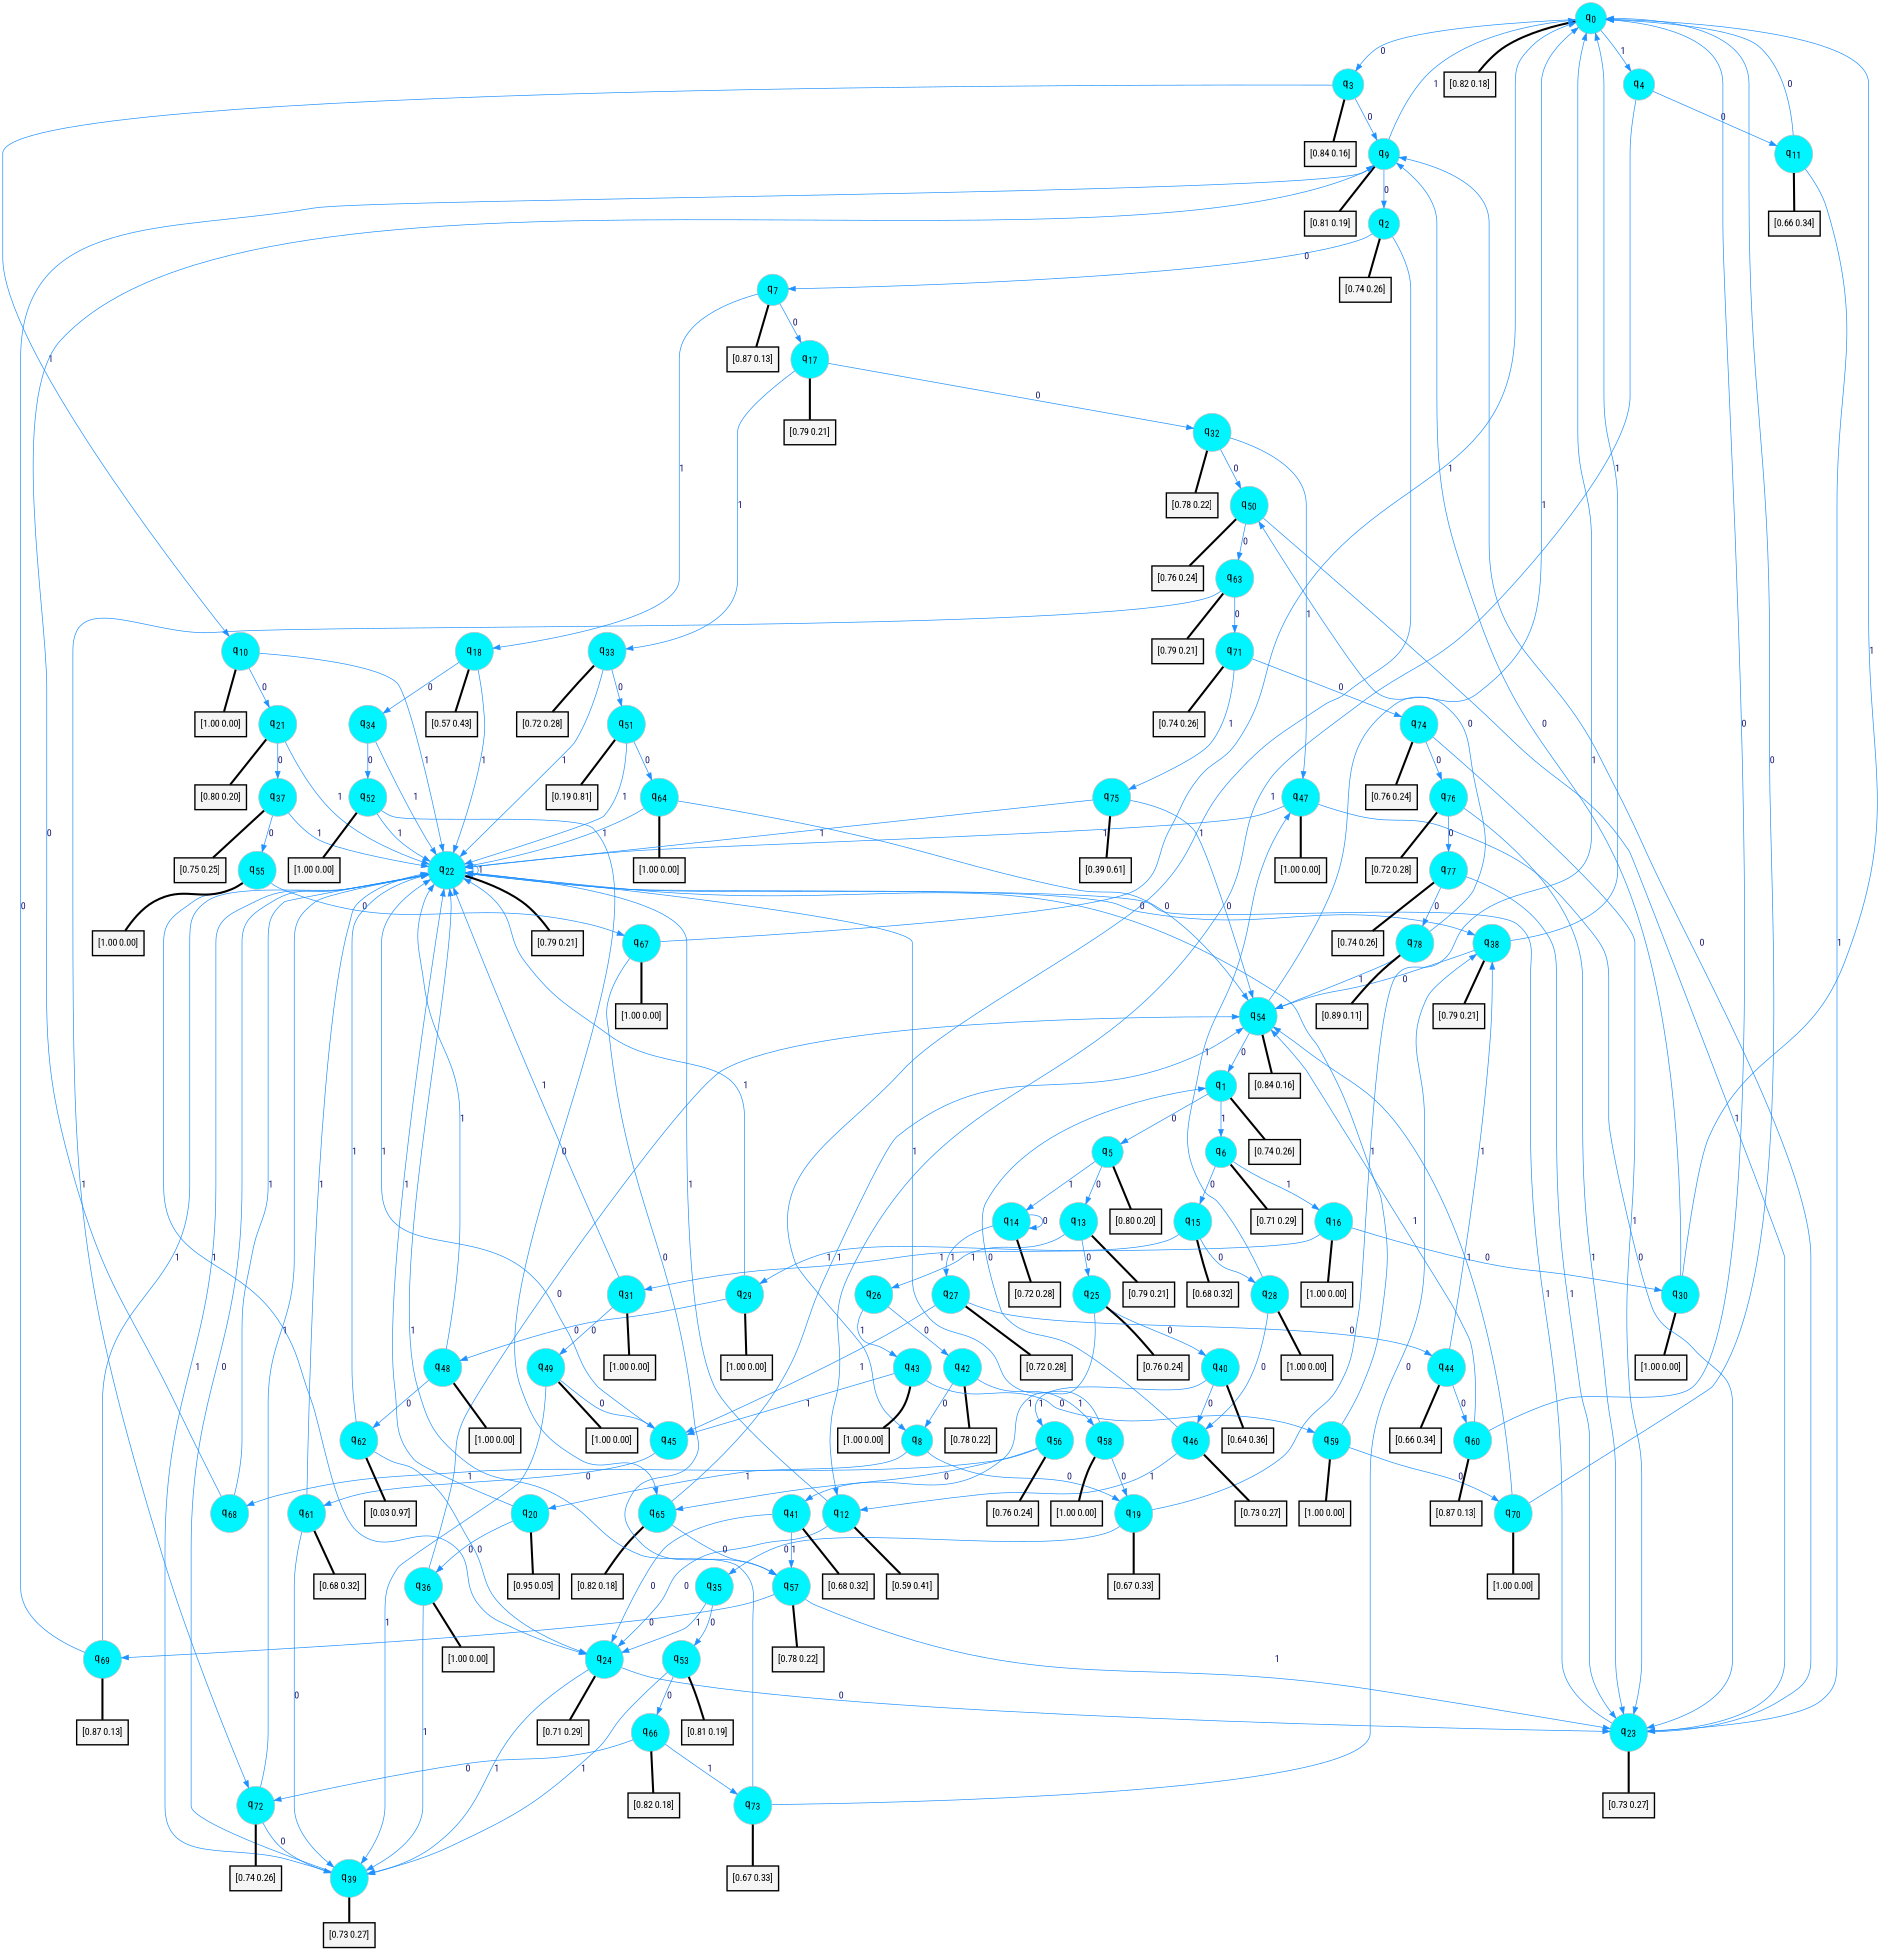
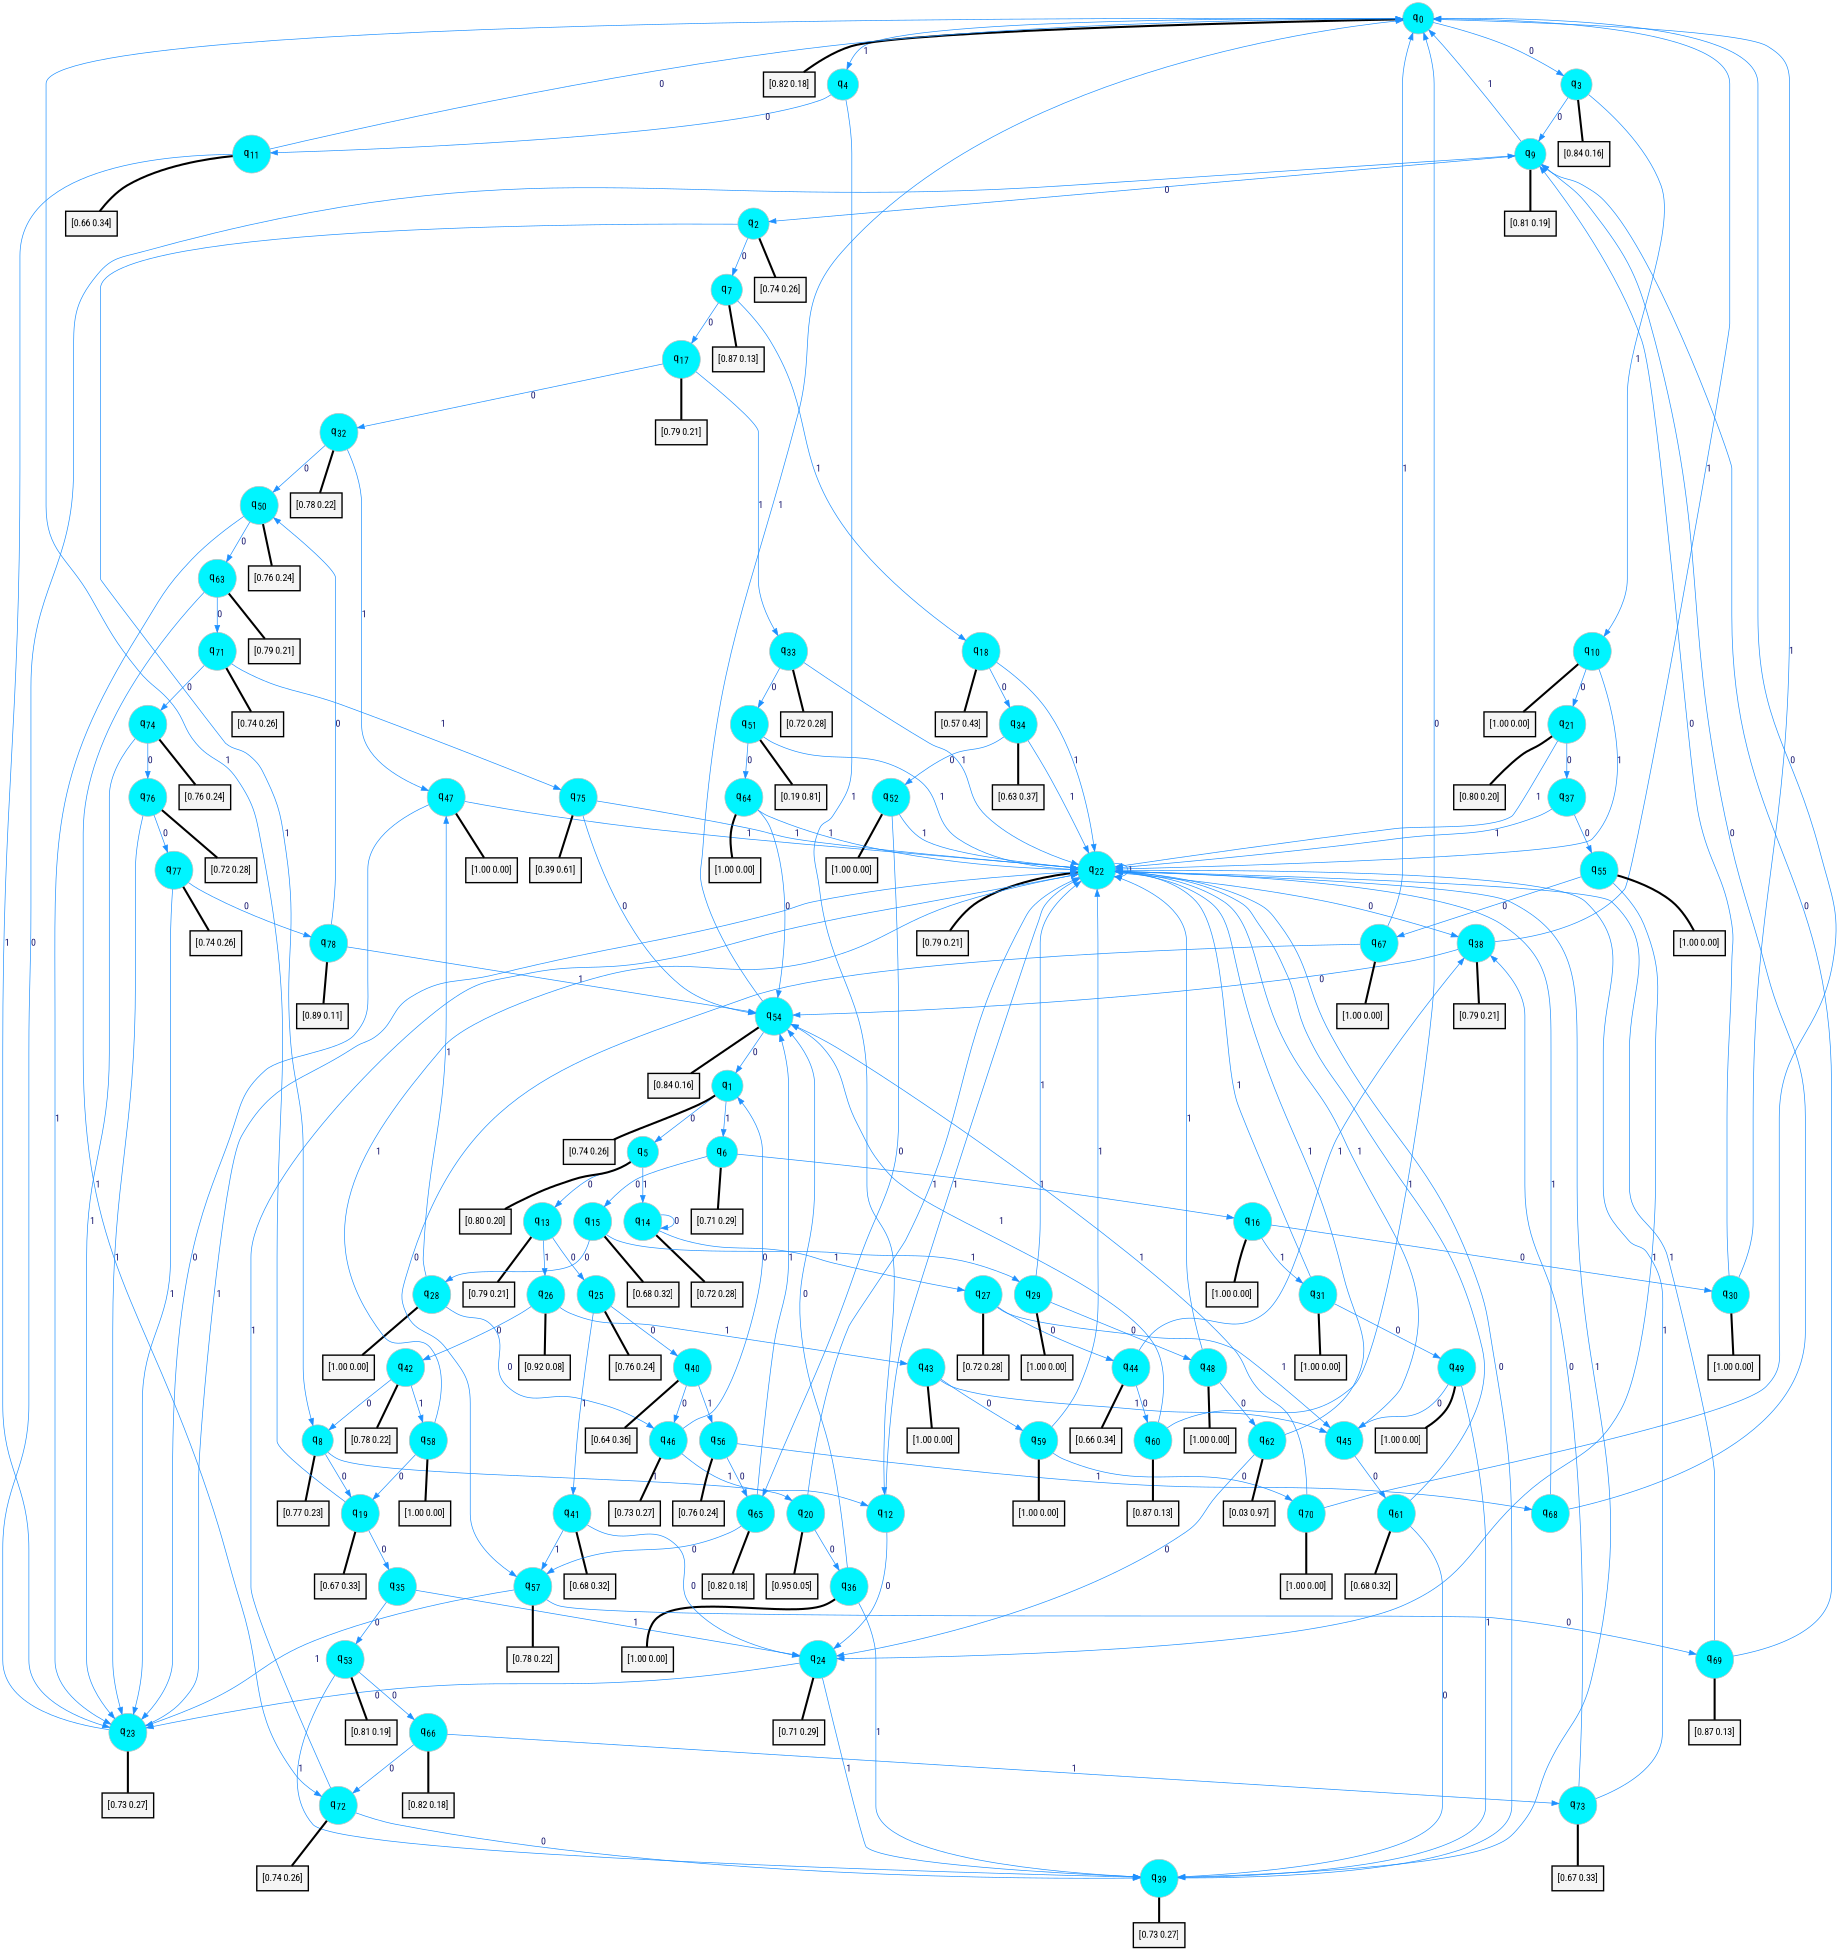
node "[0.63 0.37]": added
node "[0.75 0.25]": removed
node "[0.92 0.08]": added
node "[0.77 0.23]": added
node "[0.59 0.41]": removed
